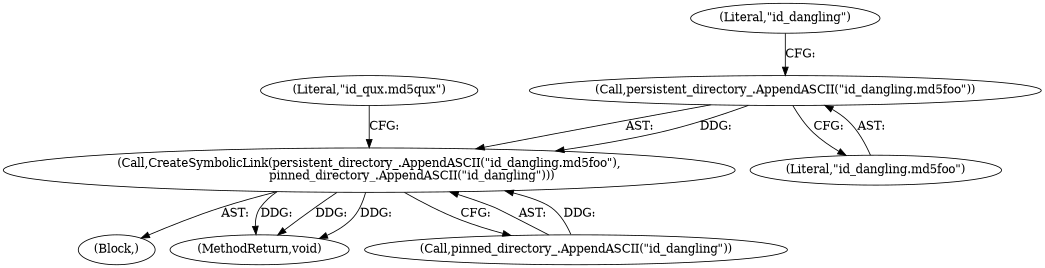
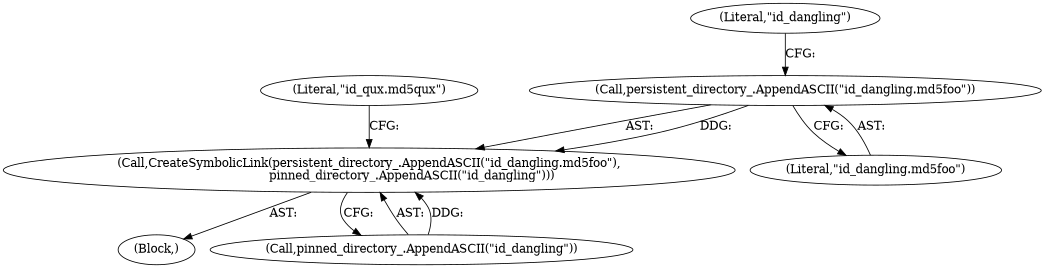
node "(MethodReturn,void)": removed
